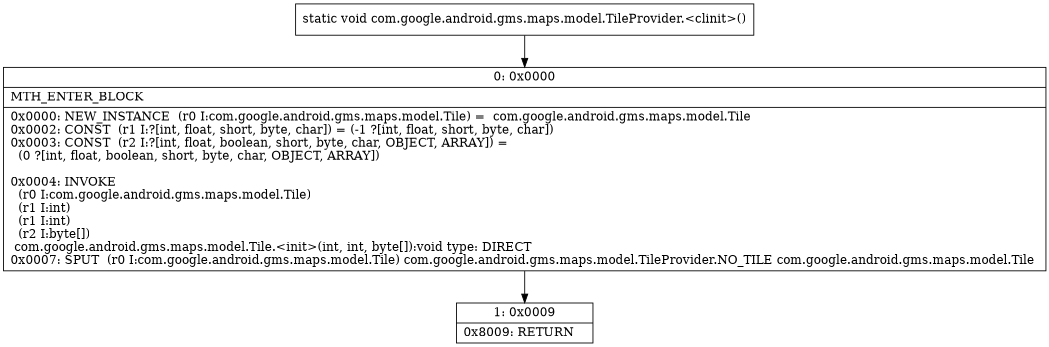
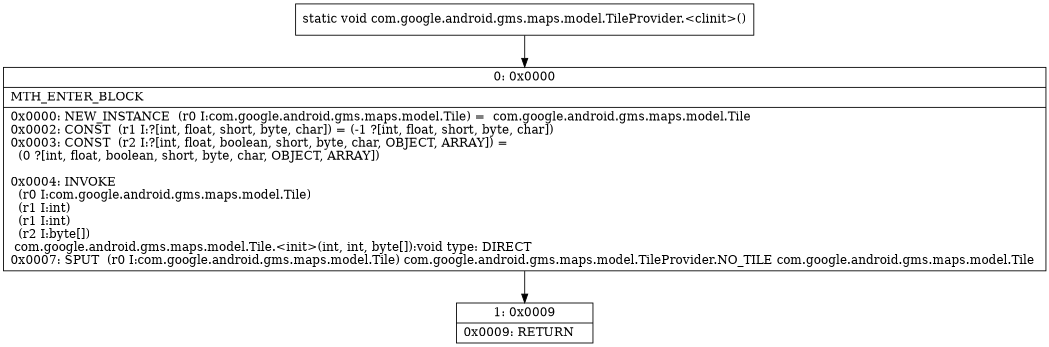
node "1: 0x0009": text "0x8009: RETURN" -> "0x0009: RETURN"
